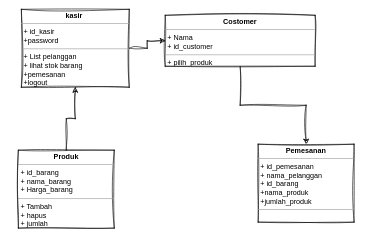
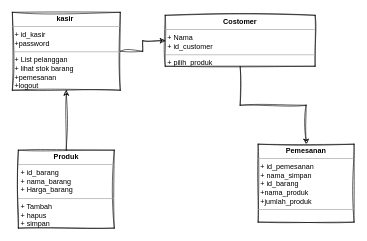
node "kasir + id_kasir +password + List pelanggan + lihat stok barang +pemesanan +logout": moved (75, 48) -> (66, 51)
node "Pemesanan + id_pemesanan + nama_pelanggan + id_barang +nama_produk +jumlah_produk": label "Pemesanan + id_pemesanan + nama_pelanggan + id_barang +nama_produk +jumlah_produk" -> "Pemesanan + id_pemesanan + nama_simpan + id_barang +nama_produk +jumlah_produk"
node "Produk + id_barang + nama_barang + Harga_barang + Tambah + hapus + jumlah": label "Produk + id_barang + nama_barang + Harga_barang + Tambah + hapus + jumlah" -> "Produk + id_barang + nama_barang + Harga_barang + Tambah + hapus + simpan"
